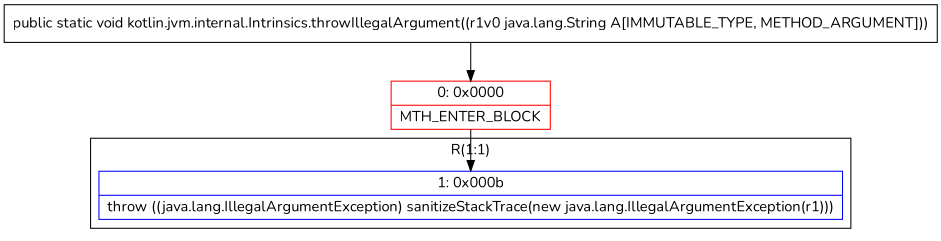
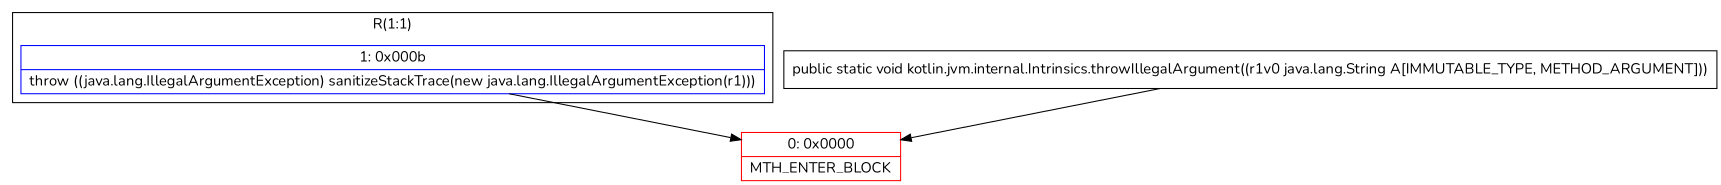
edge "0: 0x0000" -> "1: 0x000b": reversed
